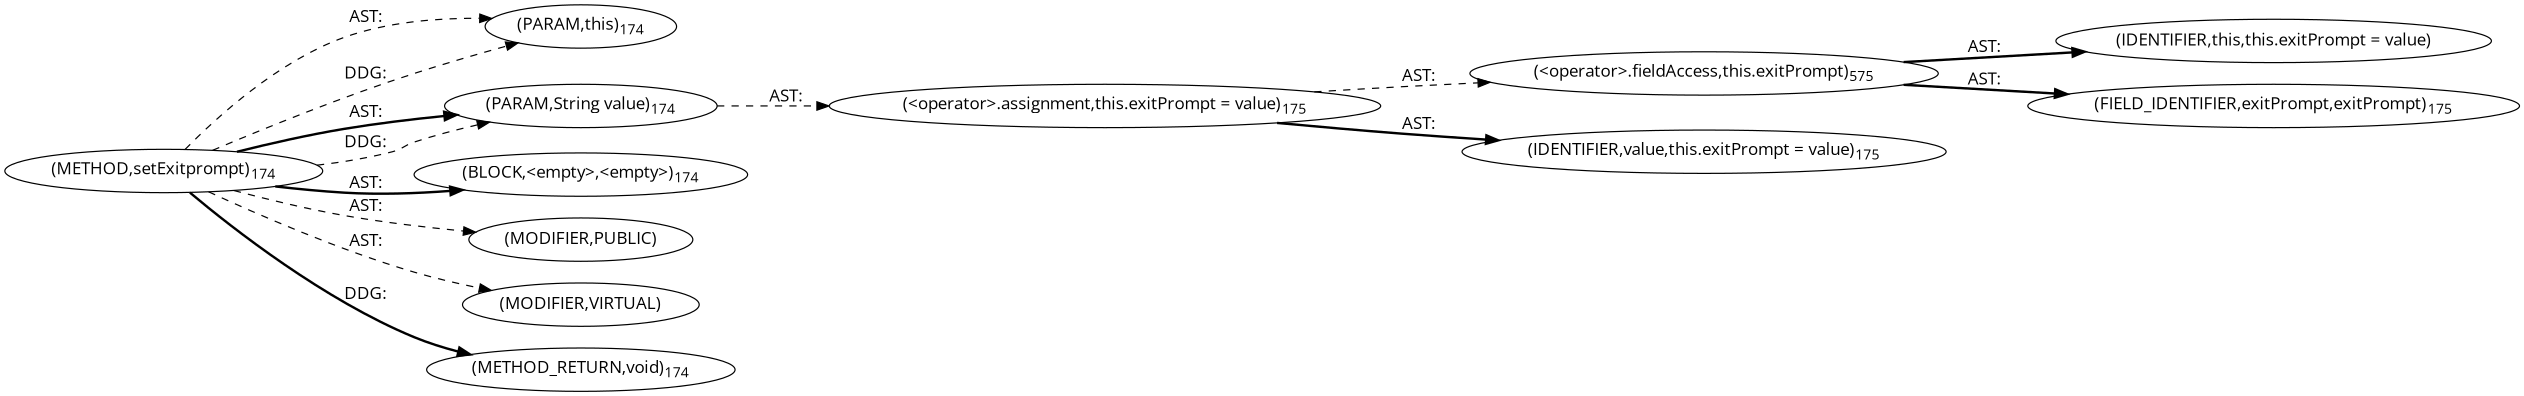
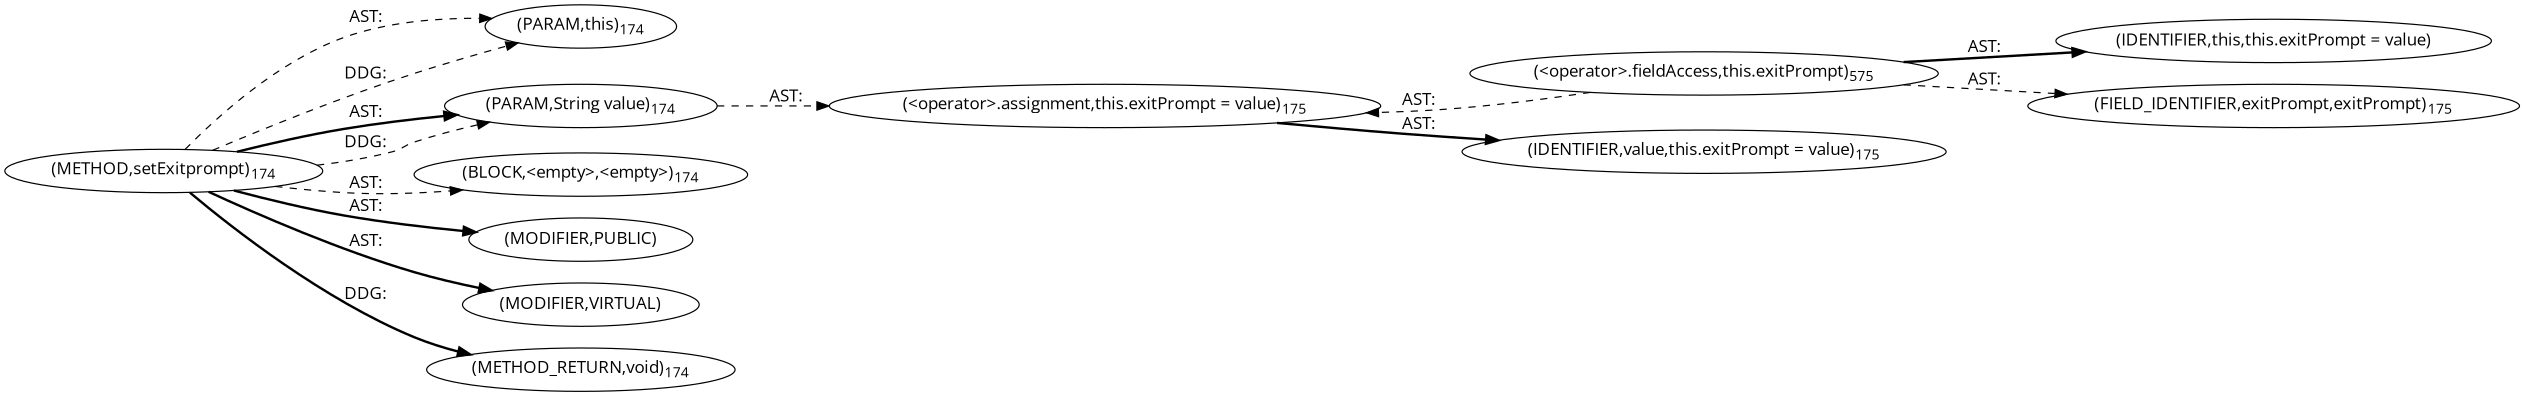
edge "(<operator>.assignment,this.exitPrompt = value)" -> "(<operator>.fieldAccess,this.exitPrompt)": reversed
edge "(<operator>.fieldAccess,this.exitPrompt)" -> "(FIELD_IDENTIFIER,exitPrompt,exitPrompt)": style bold -> dashed
edge "(METHOD,setExitprompt)" -> "(BLOCK,<empty>,<empty>)": style bold -> dashed
edge "(METHOD,setExitprompt)" -> "(MODIFIER,PUBLIC)": style dashed -> bold
edge "(METHOD,setExitprompt)" -> "(MODIFIER,VIRTUAL)": style dashed -> bold
